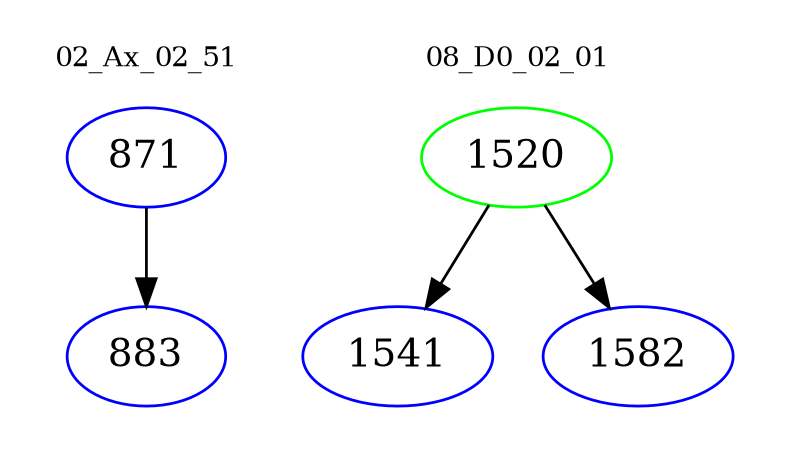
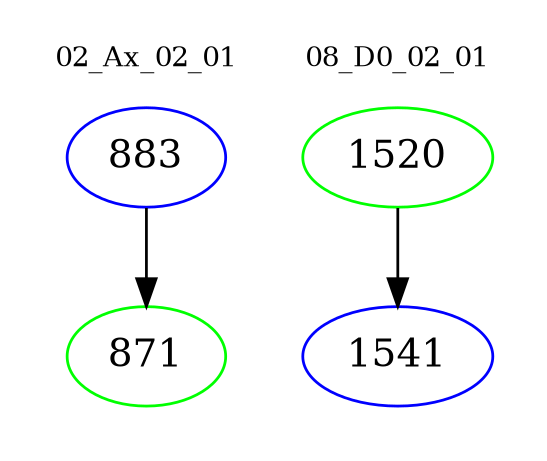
cluster "02_Ax_02_51": label "02_Ax_02_51" -> "02_Ax_02_01"
node "871": color blue -> green
edge "871" -> "883": reversed
node "1582": removed
